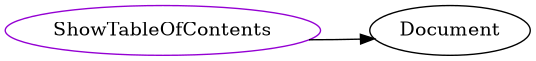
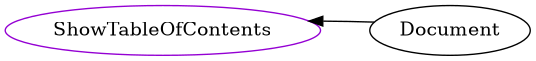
edge "ShowTableOfContents" -> "Document": reversed
